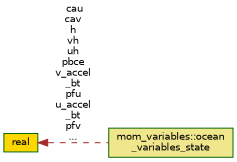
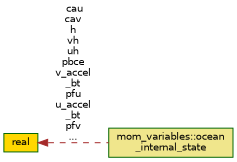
node "mom_variables::ocean _variables_state": label "mom_variables::ocean _variables_state" -> "mom_variables::ocean _internal_state"
